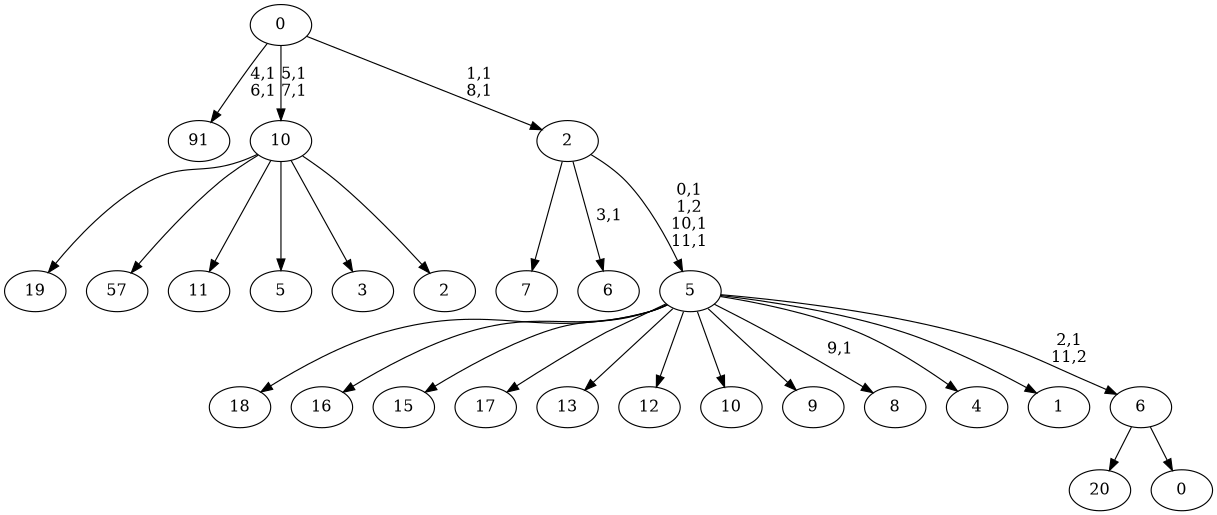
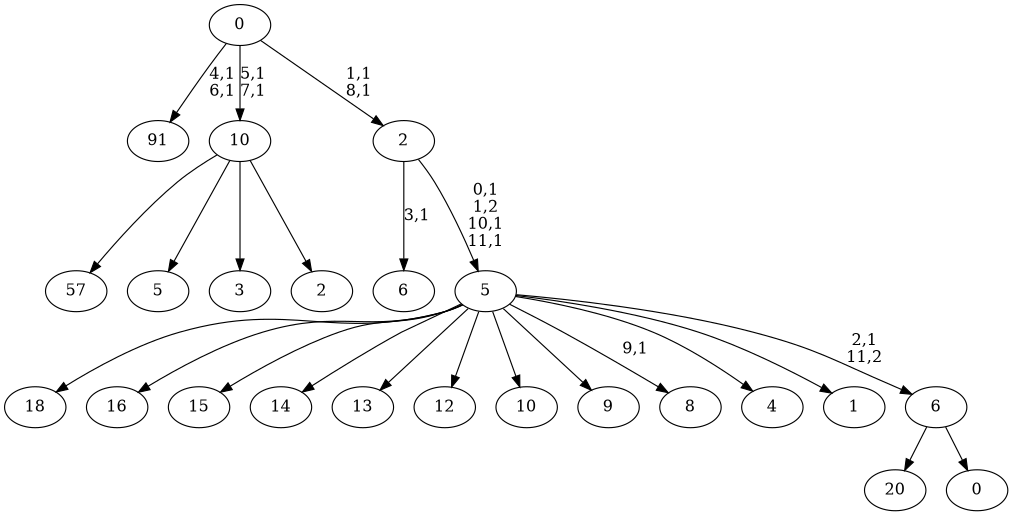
node "19": removed
node "11": removed
node "7": removed
node "17": label "17" -> "14"
